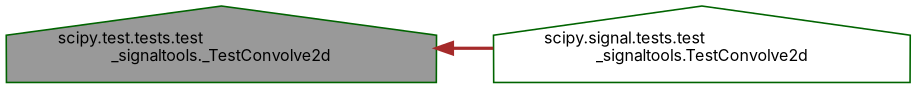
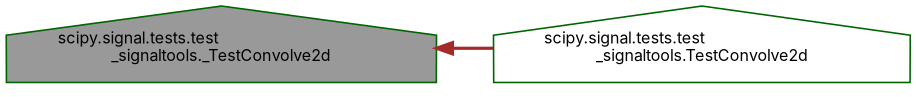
node "scipy.test.tests.test _signaltools._TestConvolve2d": label "scipy.test.tests.test _signaltools._TestConvolve2d" -> "scipy.signal.tests.test _signaltools._TestConvolve2d"
